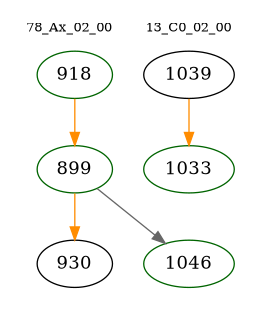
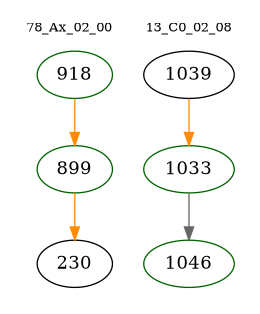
cluster "13_C0_02_00": label "13_C0_02_00" -> "13_C0_02_08"
edge "899" -> "1046": now "1033" -> "1046"
node "930": label "930" -> "230"
